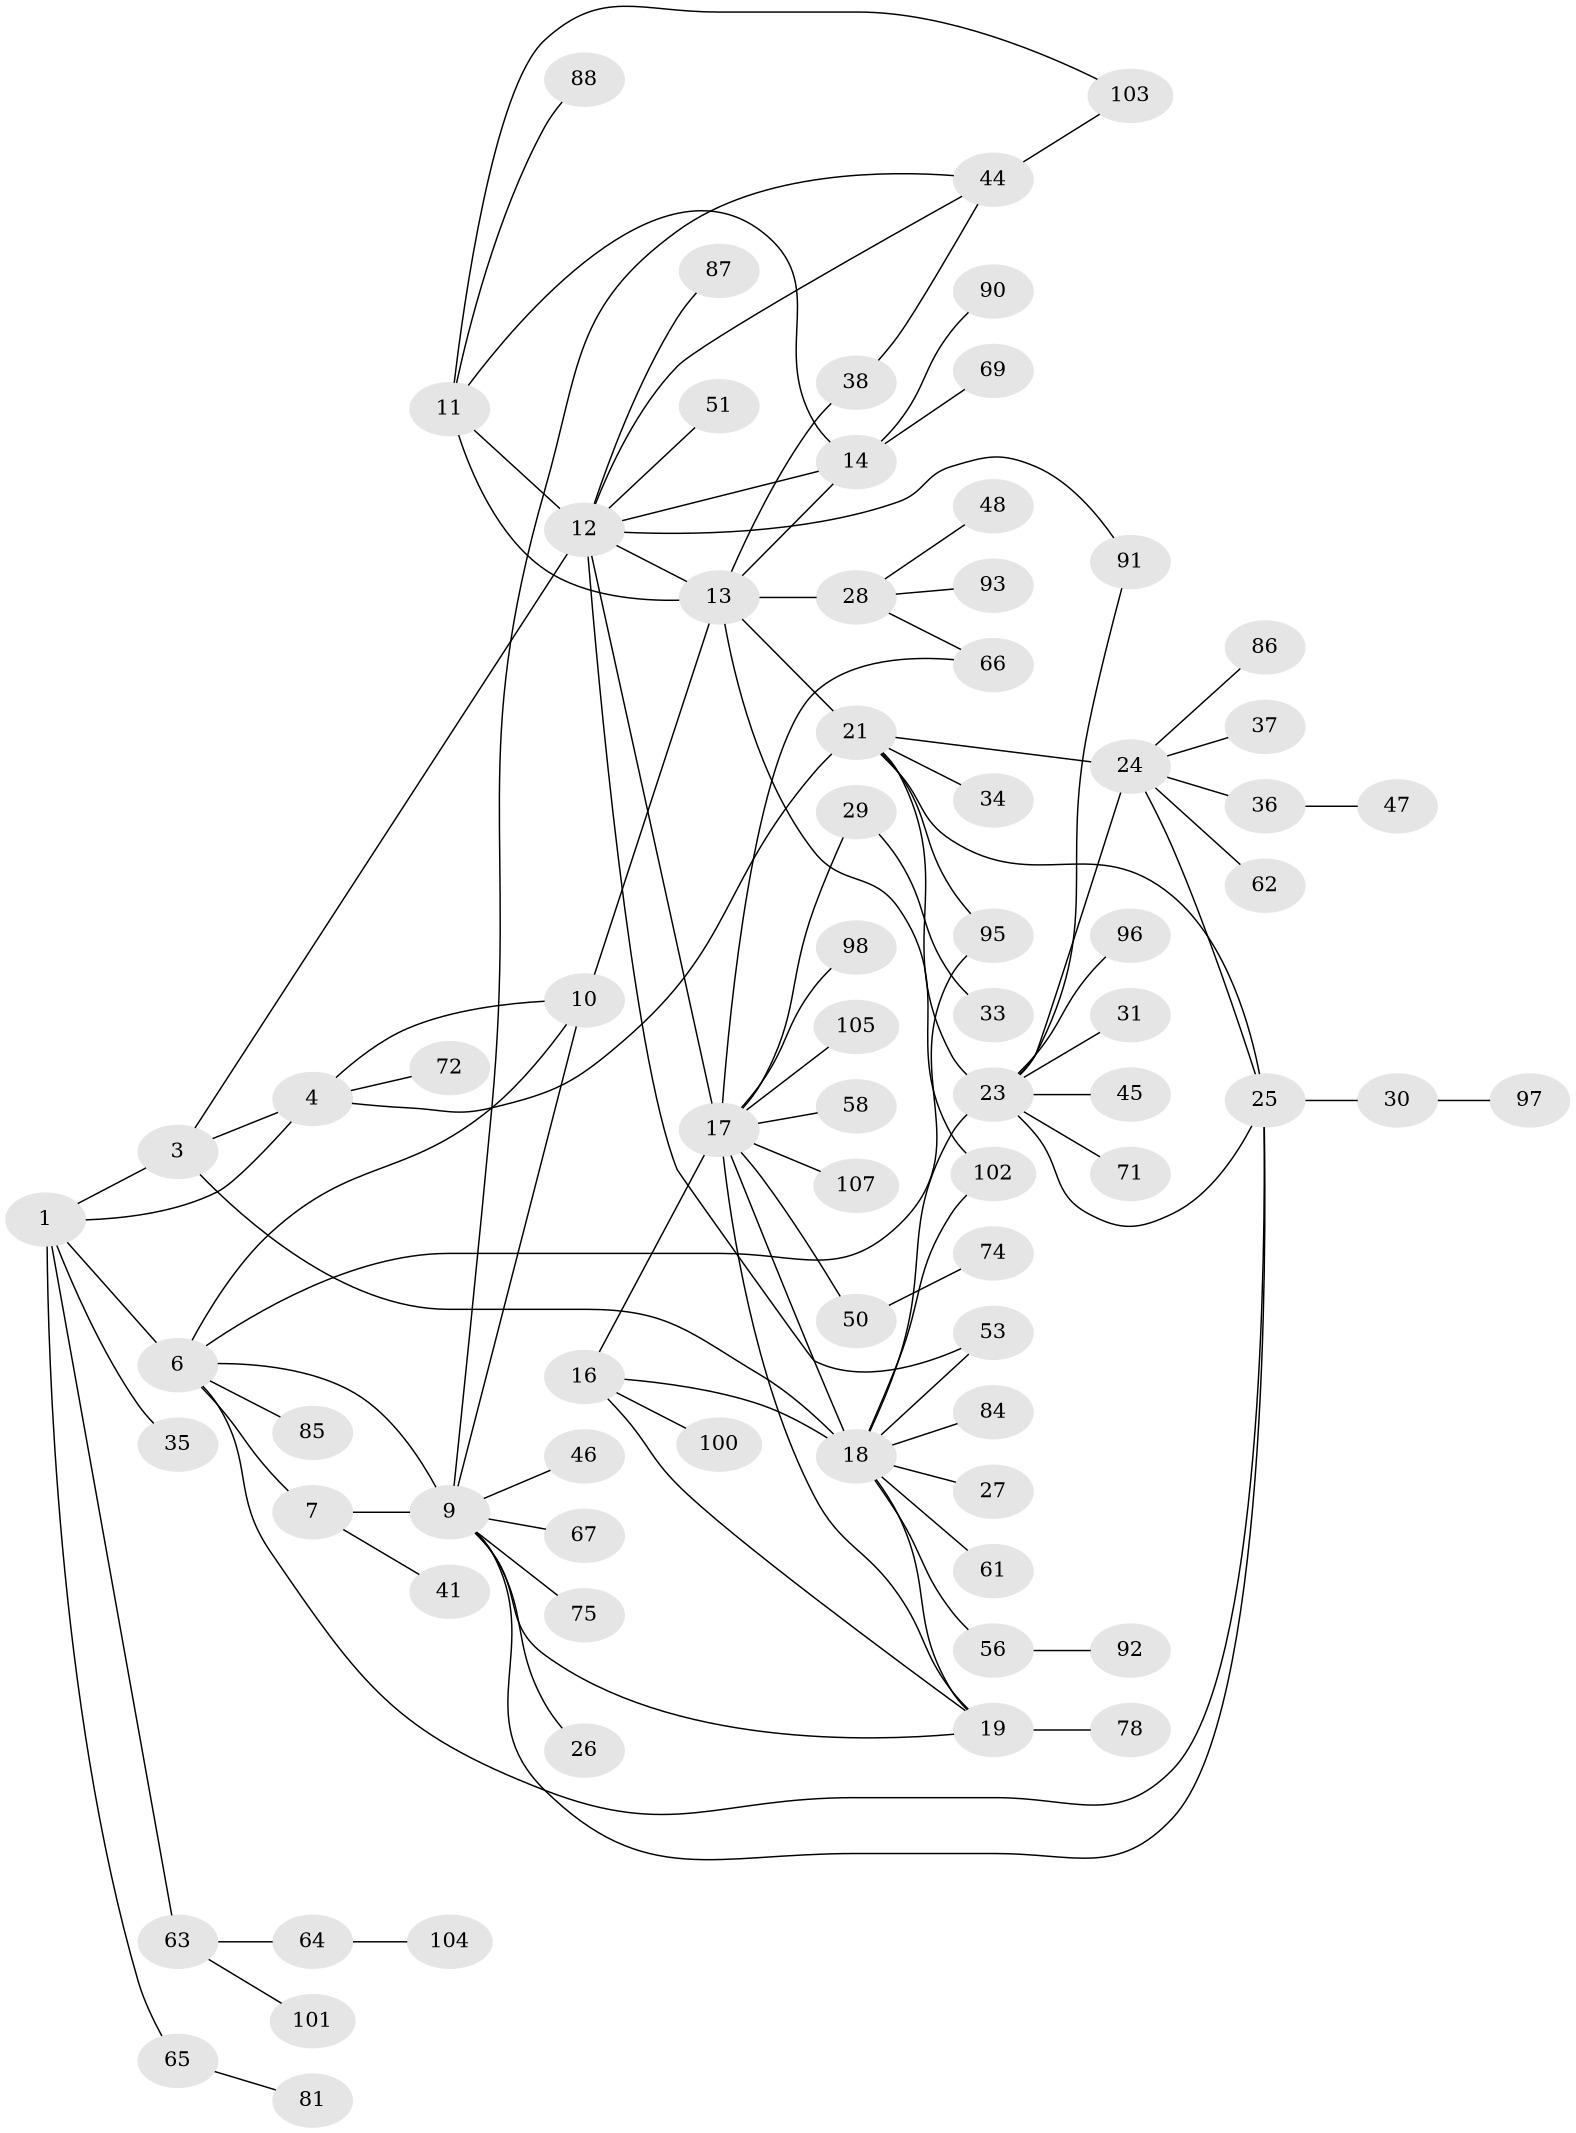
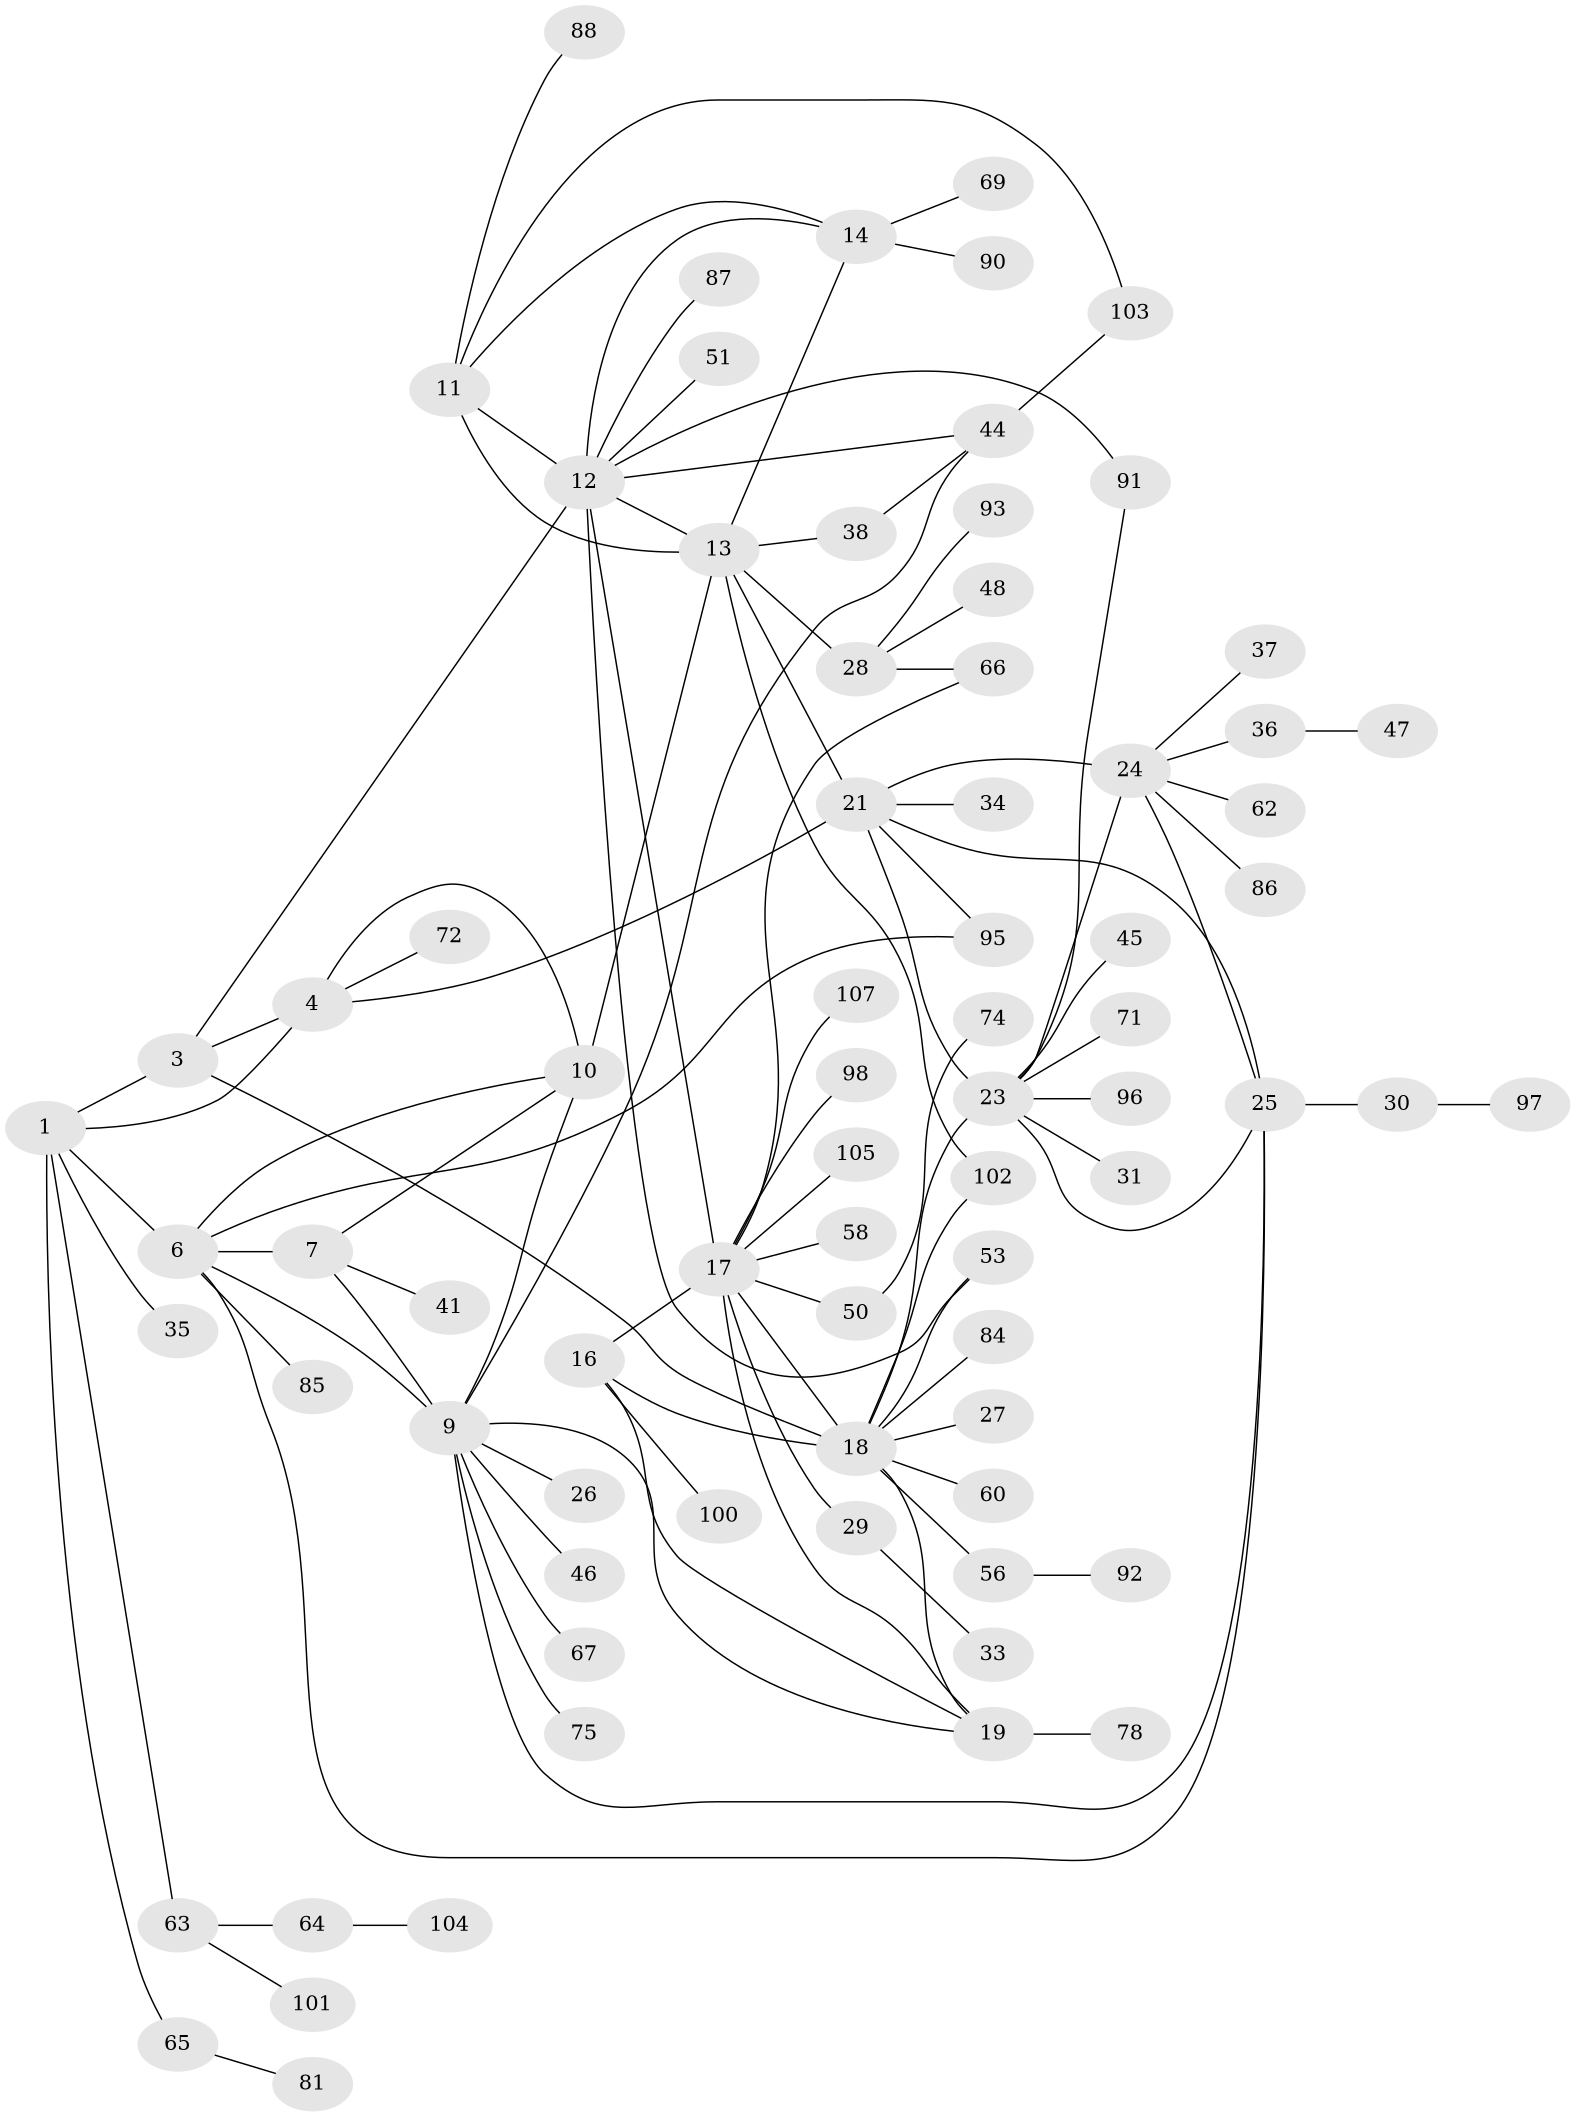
edge "10" -- "7": added
node "61": label "61" -> "60"
